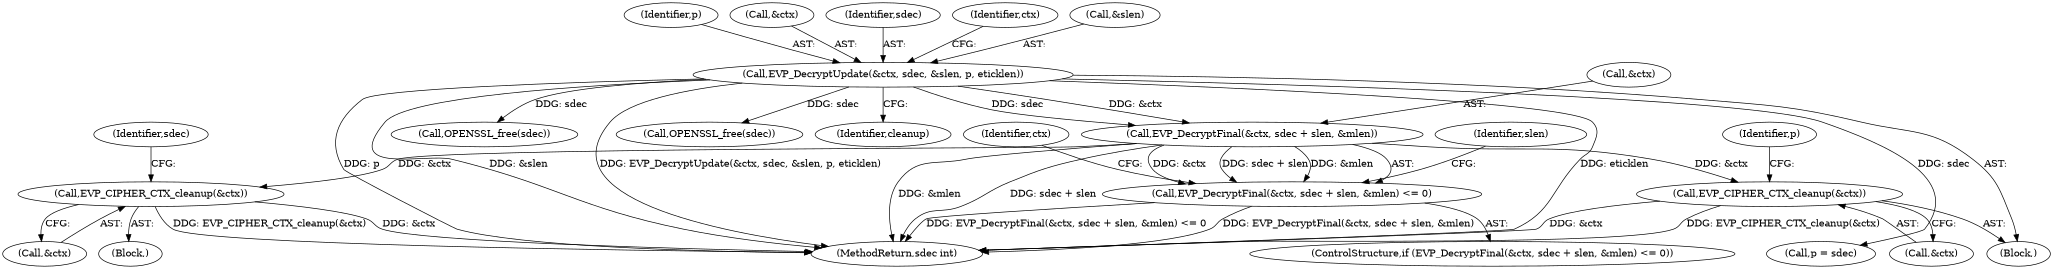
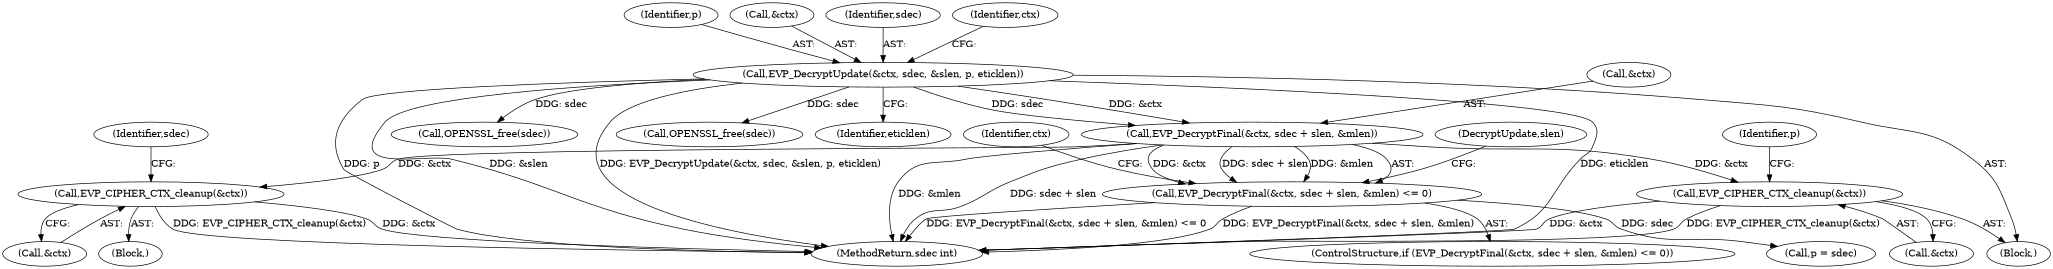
node "(Call,&slen)": removed
edge "(Call,EVP_DecryptUpdate(&ctx, sdec, &slen, p, eticklen))" -> "(Call,p = sdec)": now "(Call,EVP_DecryptFinal(&ctx, sdec + slen, &mlen) <= 0)" -> "(Call,p = sdec)"
node "(Identifier,cleanup)": label "(Identifier,cleanup)" -> "(Identifier,eticklen)"
node "(Identifier,slen)": label "(Identifier,slen)" -> "(DecryptUpdate,slen)"
